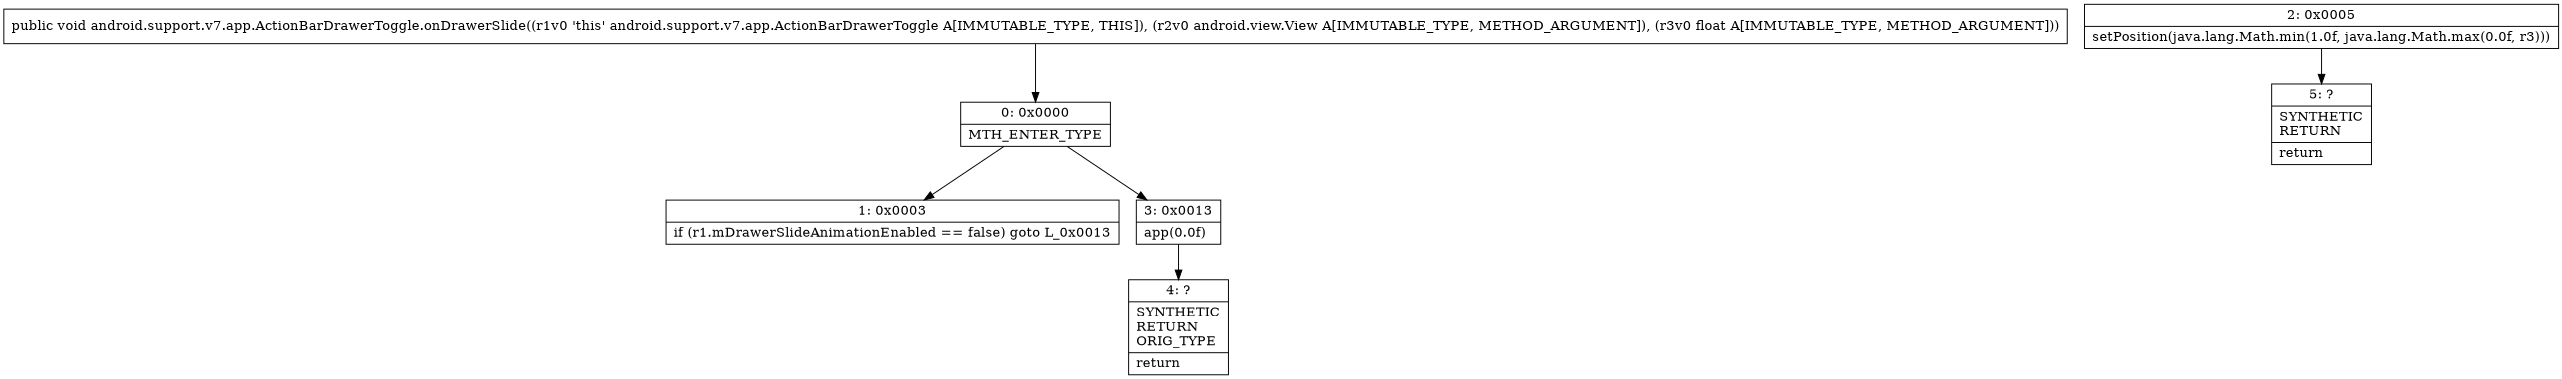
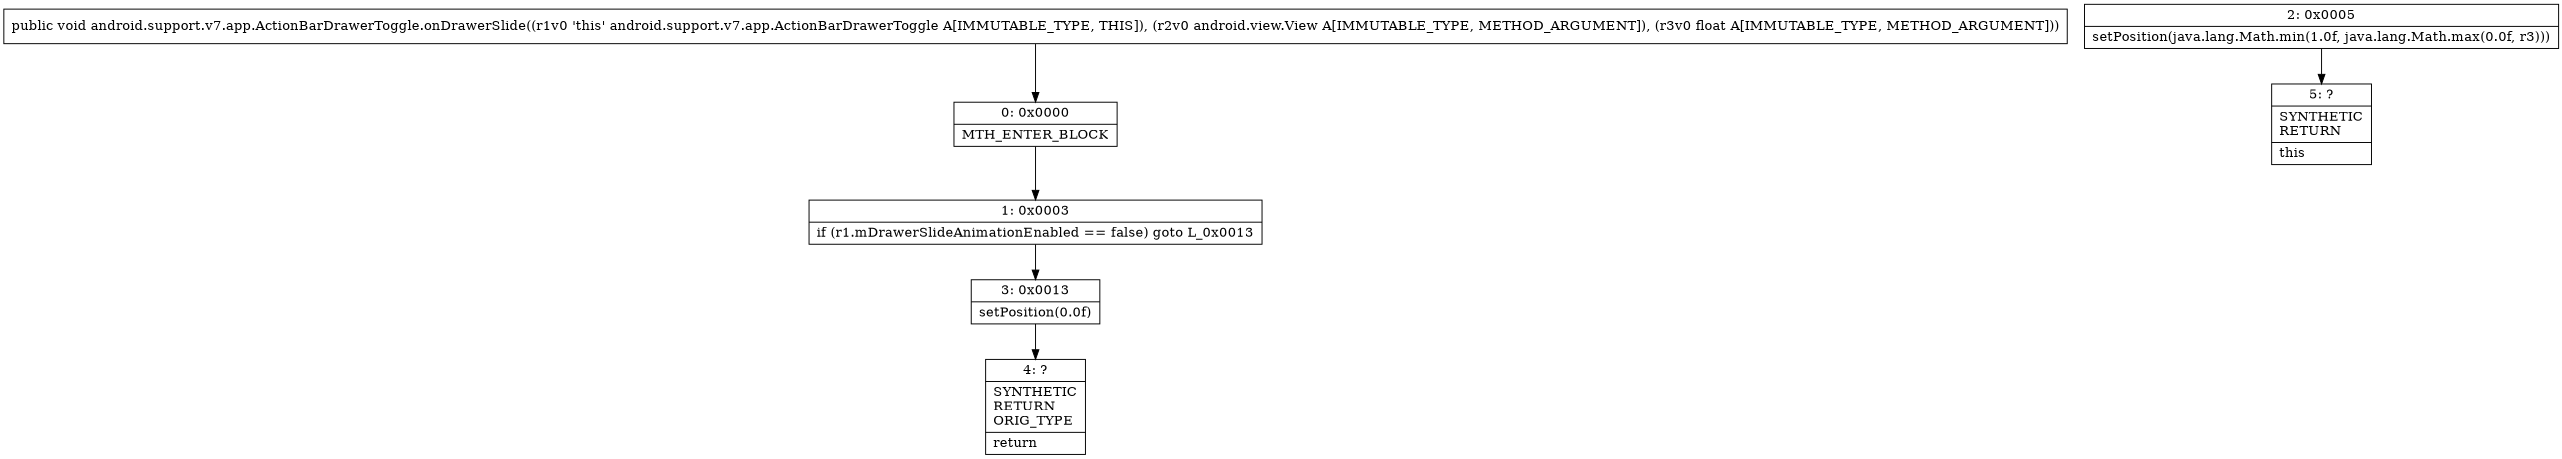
node "0: 0x0000": text "MTH_ENTER_TYPE" -> "MTH_ENTER_BLOCK"
node "5: ?": text "return" -> "this"
edge "0: 0x0000" -> "3: 0x0013": now "1: 0x0003" -> "3: 0x0013"
node "3: 0x0013": text "app(0.0f)" -> "setPosition(0.0f)"
